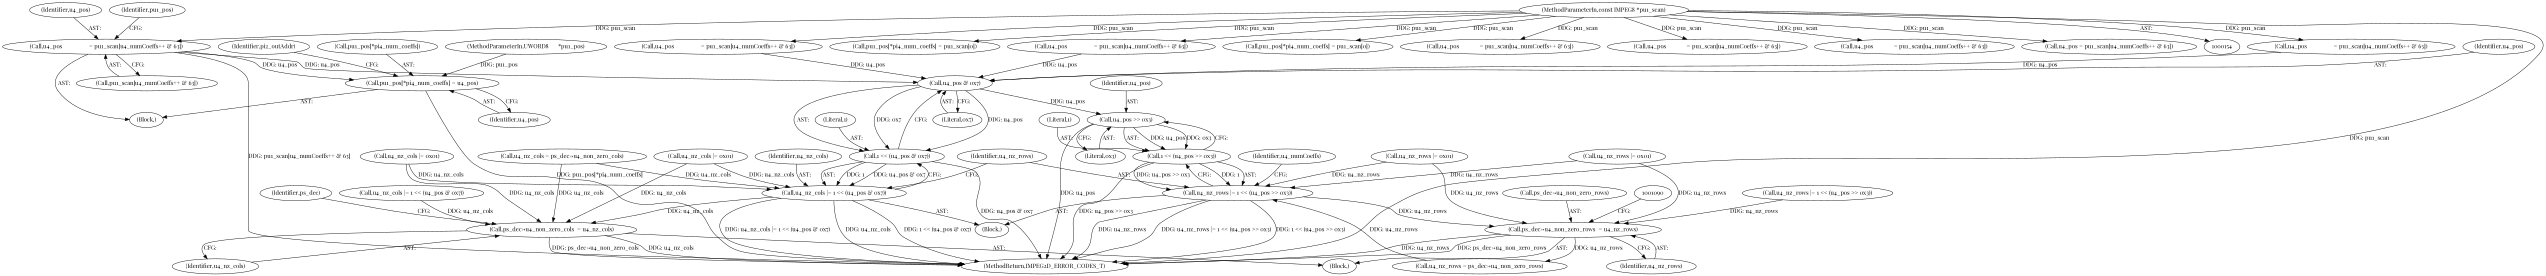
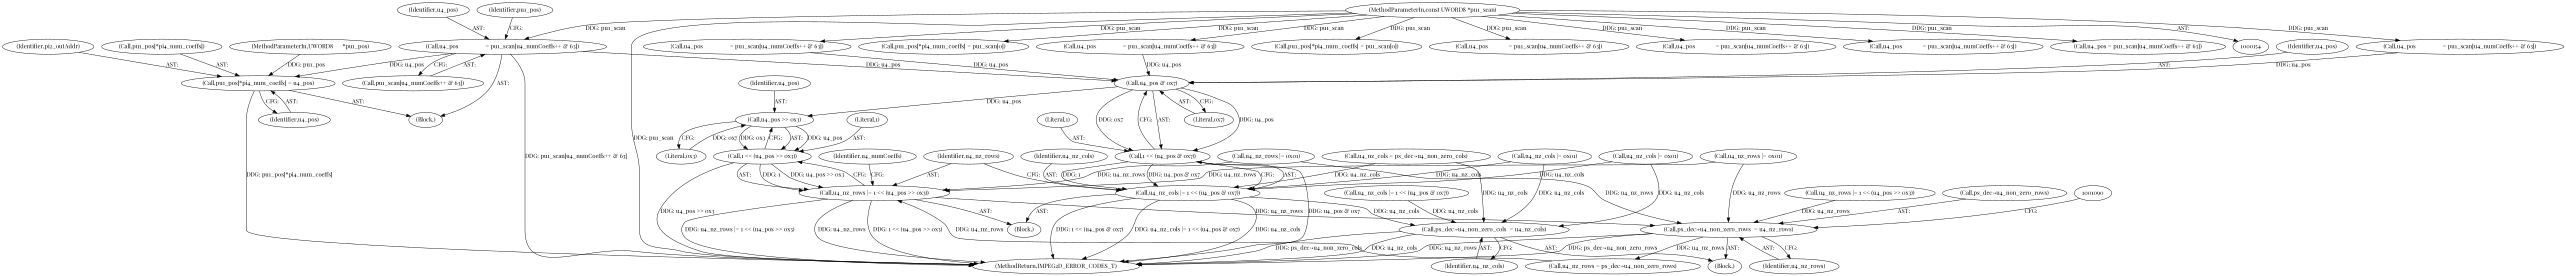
node "(MethodParameterIn,const IMPEG8 *pu1_scan)": label "(MethodParameterIn,const IMPEG8 *pu1_scan)" -> "(MethodParameterIn,const UWORD8 *pu1_scan)"
edge "(Identifier,pi2_outAddr)" -> "(Call,pu1_pos[*pi4_num_coeffs] = u4_pos)": label "CFG: " -> "AST: "
edge "(Literal,0x3)" -> "(Call,u4_pos >> 0x3)": label "AST: " -> "DDG: 0x7"
edge "(Call,u4_pos >> 0x3)" -> "(MethodReturn,IMPEG2D_ERROR_CODES_T)": removed, label "DDG: u4_pos"
node "(Identifier,ps_dec)": removed
